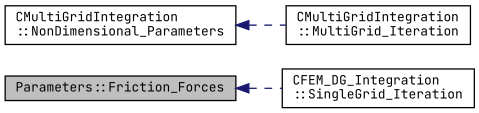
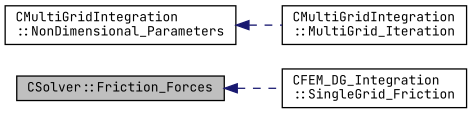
node "Parameters::Friction_Forces": label "Parameters::Friction_Forces" -> "CSolver::Friction_Forces"
node "CFEM_DG_Integration ::SingleGrid_Iteration": label "CFEM_DG_Integration ::SingleGrid_Iteration" -> "CFEM_DG_Integration ::SingleGrid_Friction"
